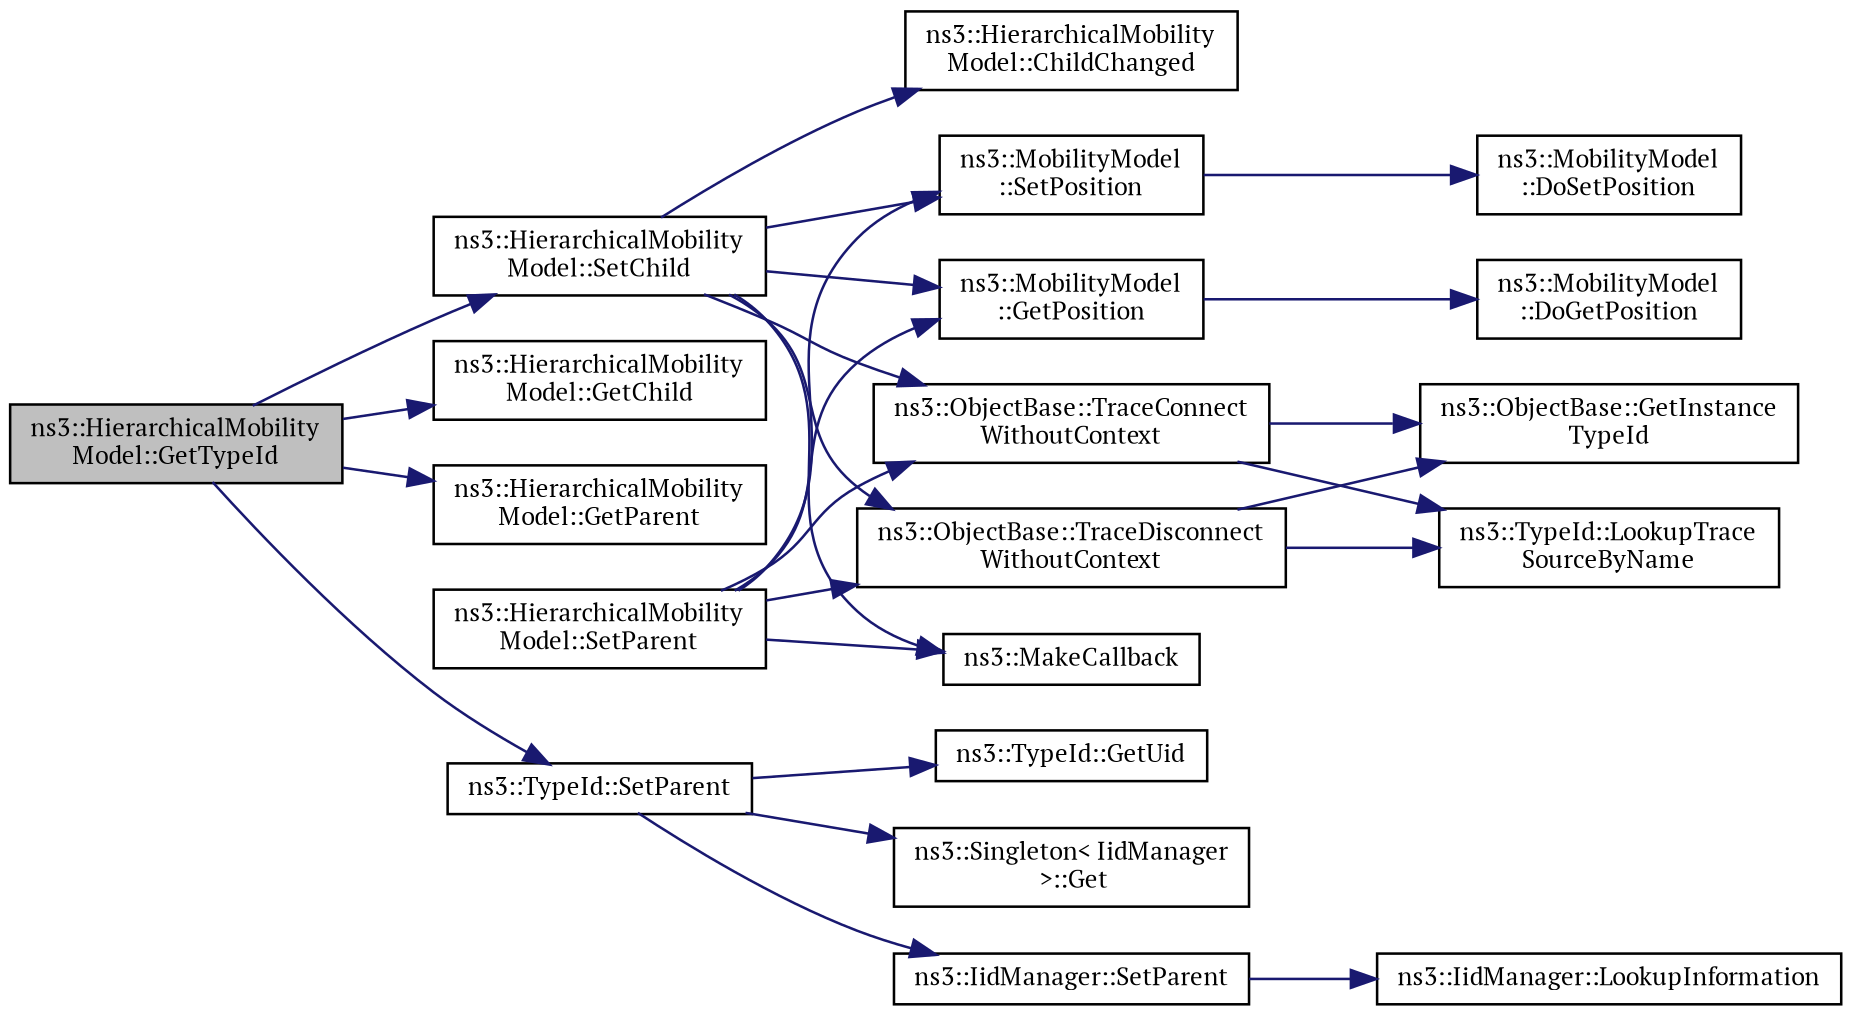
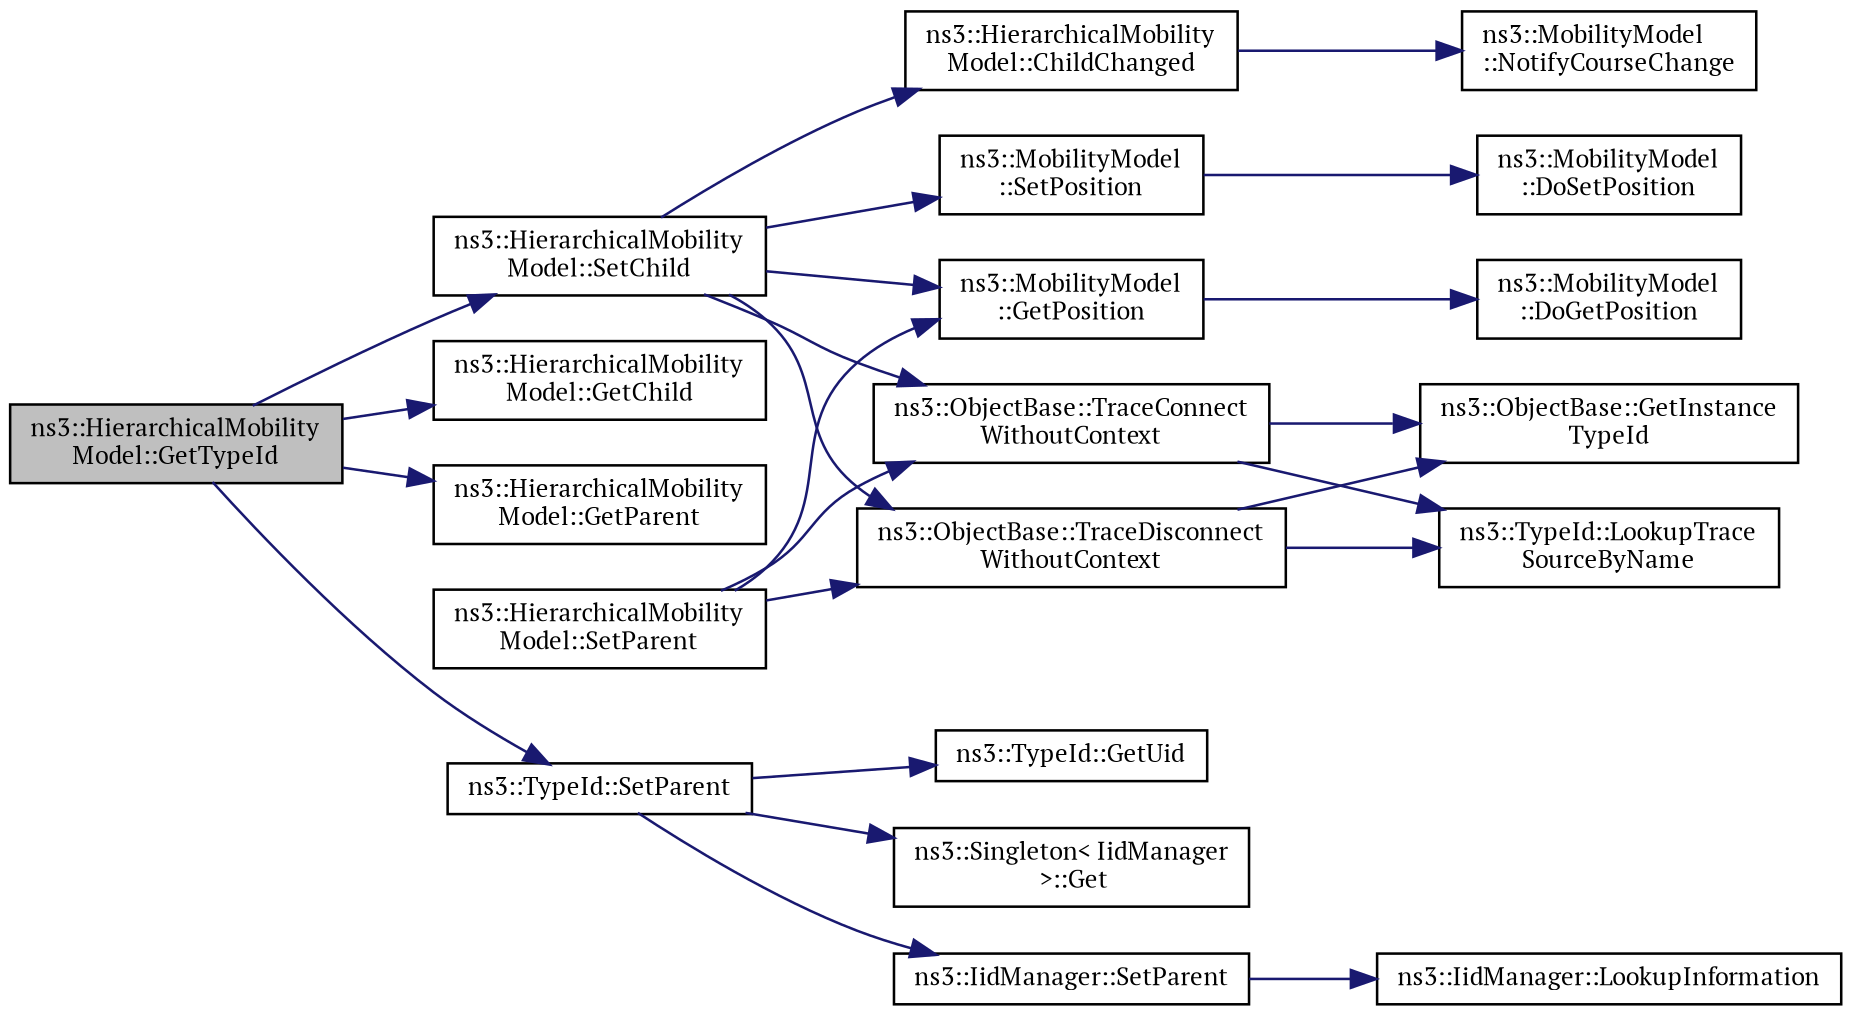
node "ns3::MobilityModel ::NotifyCourseChange": added
edge "ns3::HierarchicalMobility Model::SetParent" -> "ns3::MobilityModel ::SetPosition": removed
node "ns3::MakeCallback": removed
